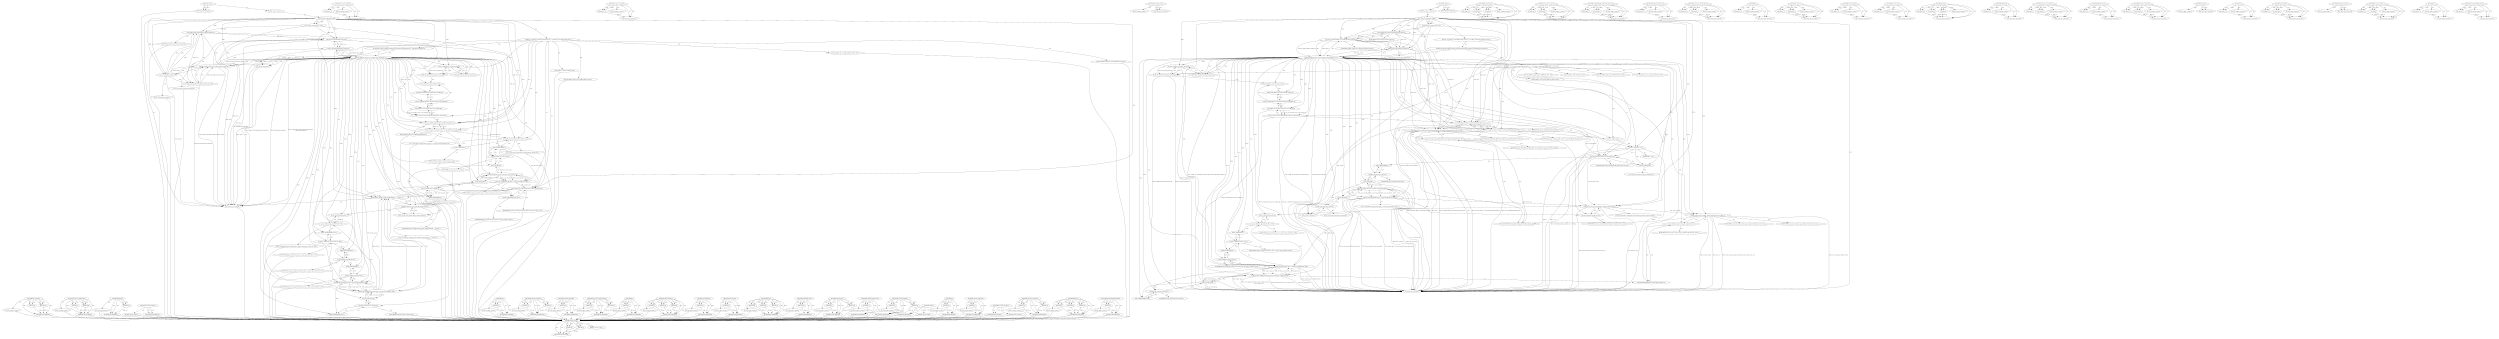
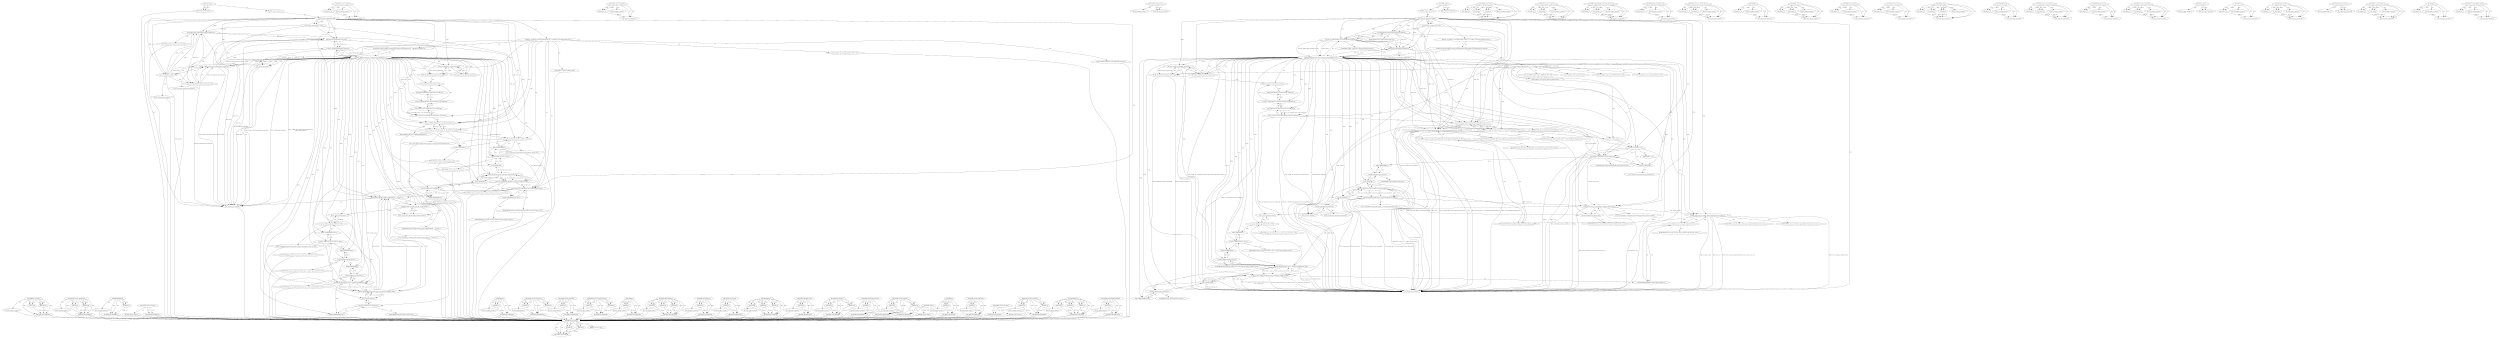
node "<(LOCAL,POINT window_point: POINT)<SUB>11</SUB>>": removed
